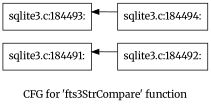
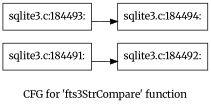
edge "sqlite3.c:184494:" -> "sqlite3.c:184493:": reversed
edge "sqlite3.c:184492:" -> "sqlite3.c:184491:": reversed
